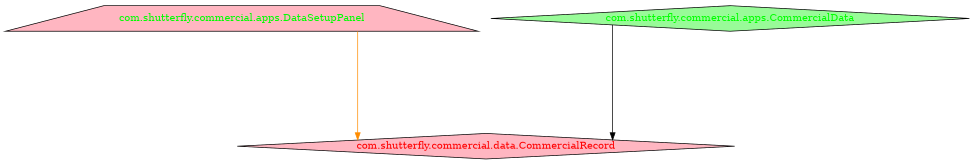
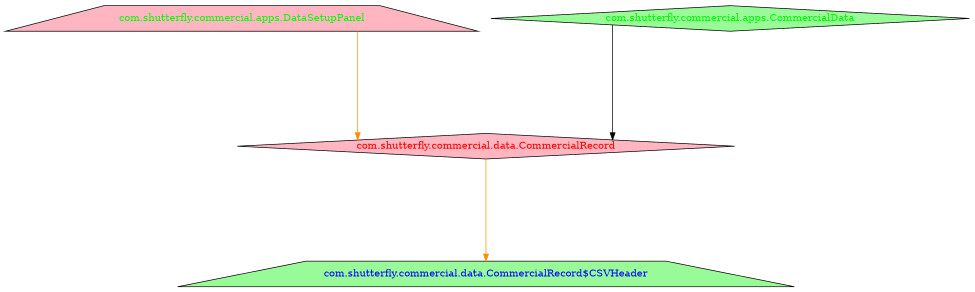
node "com.shutterfly.commercial.data.CommercialRecord$CSVHeader": added
